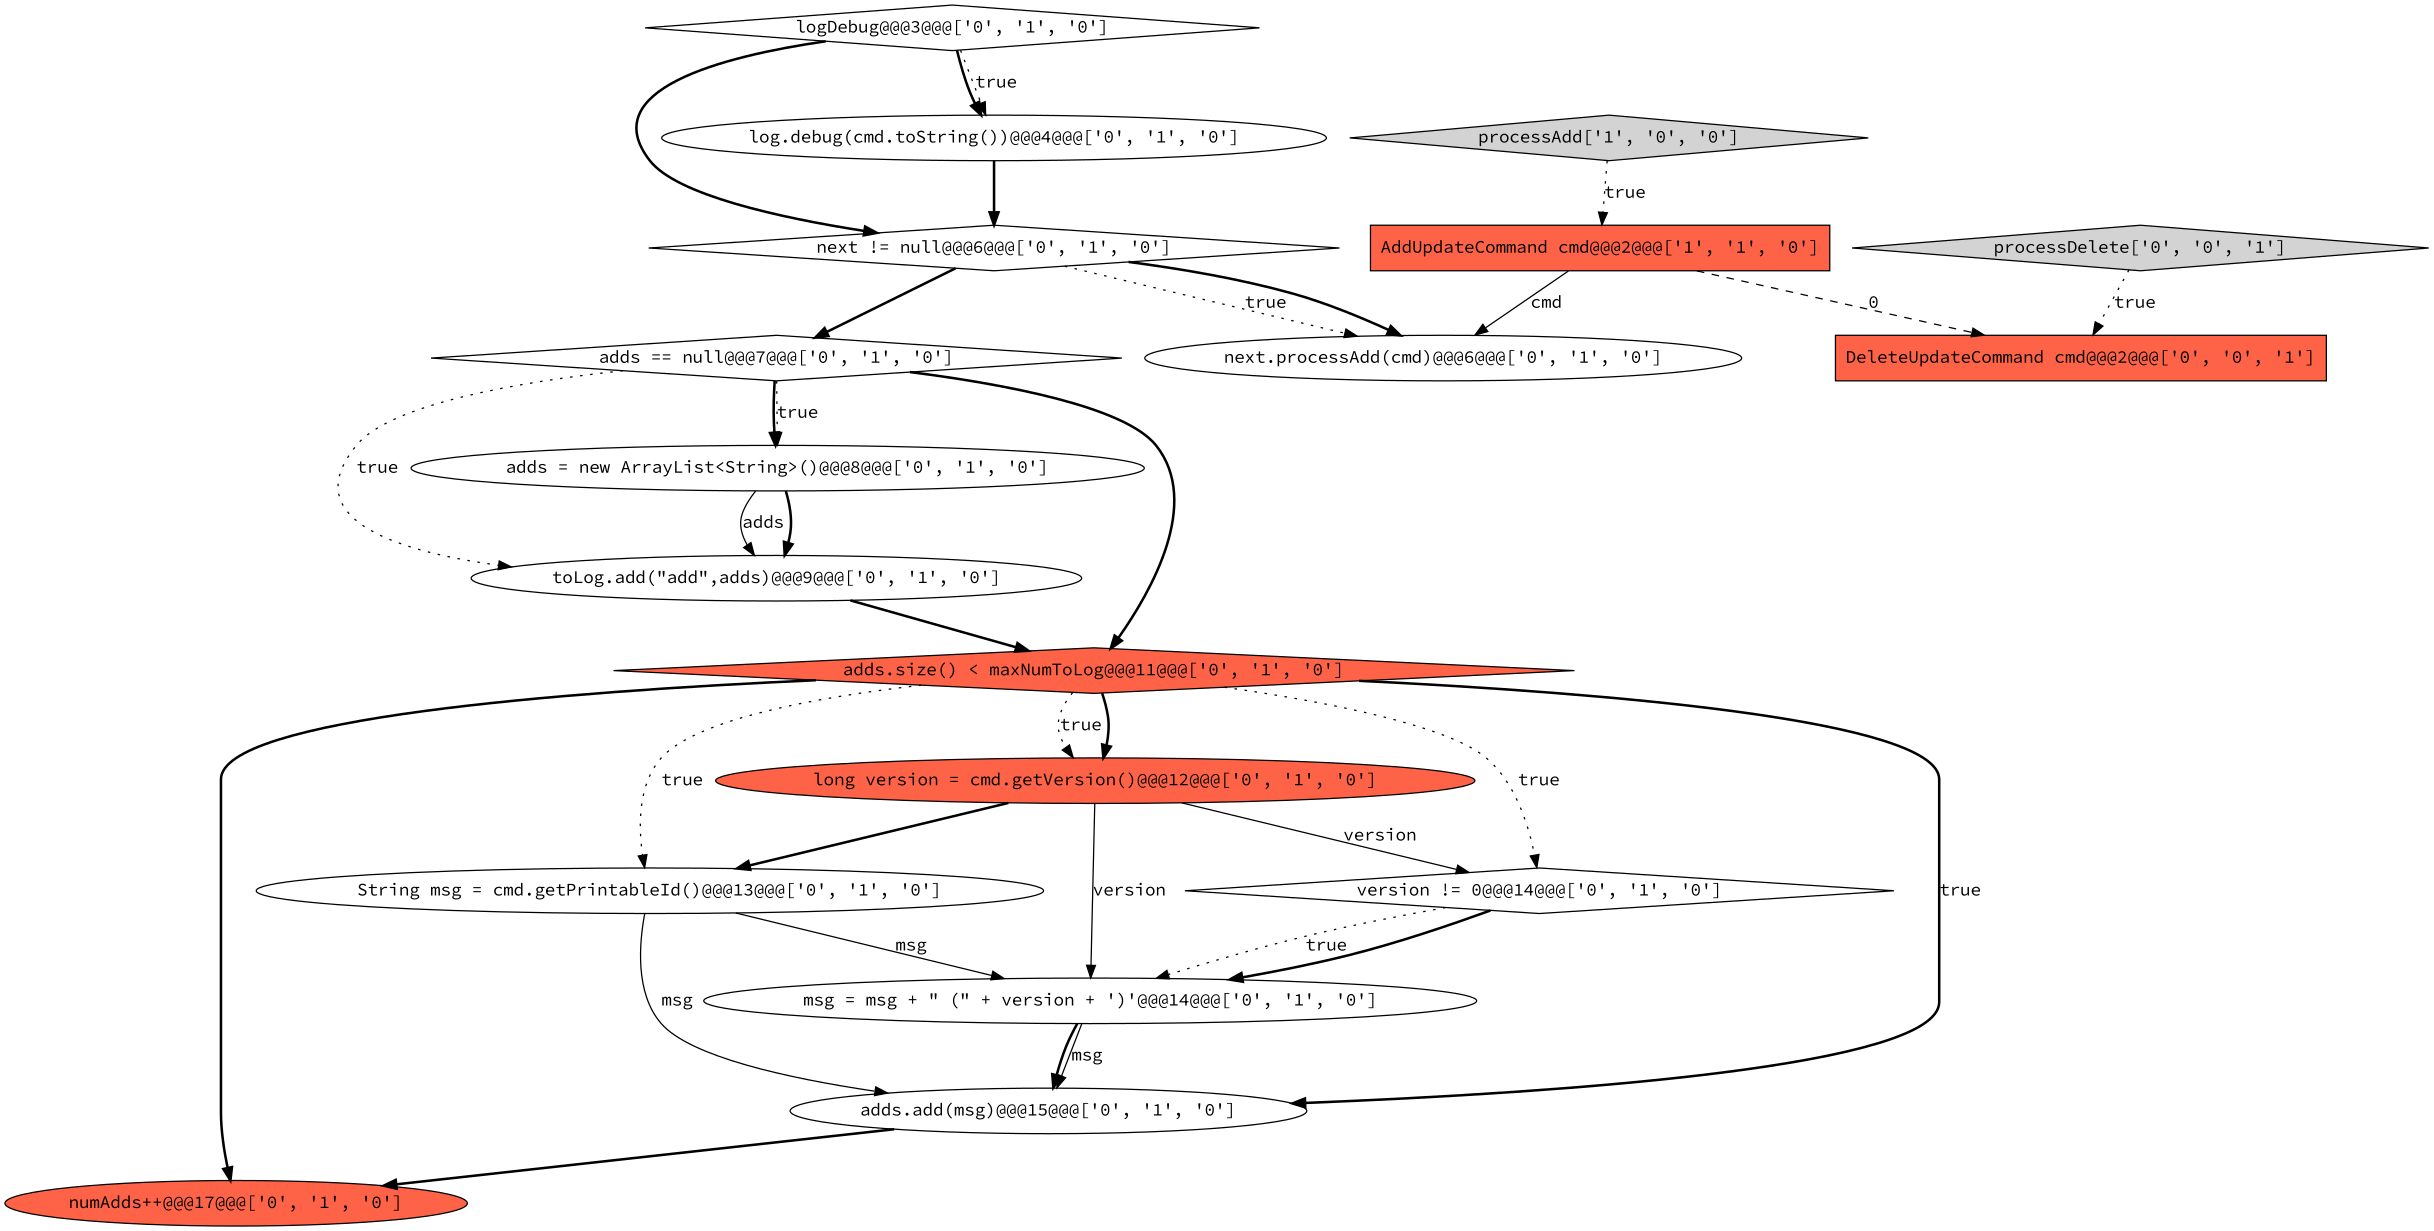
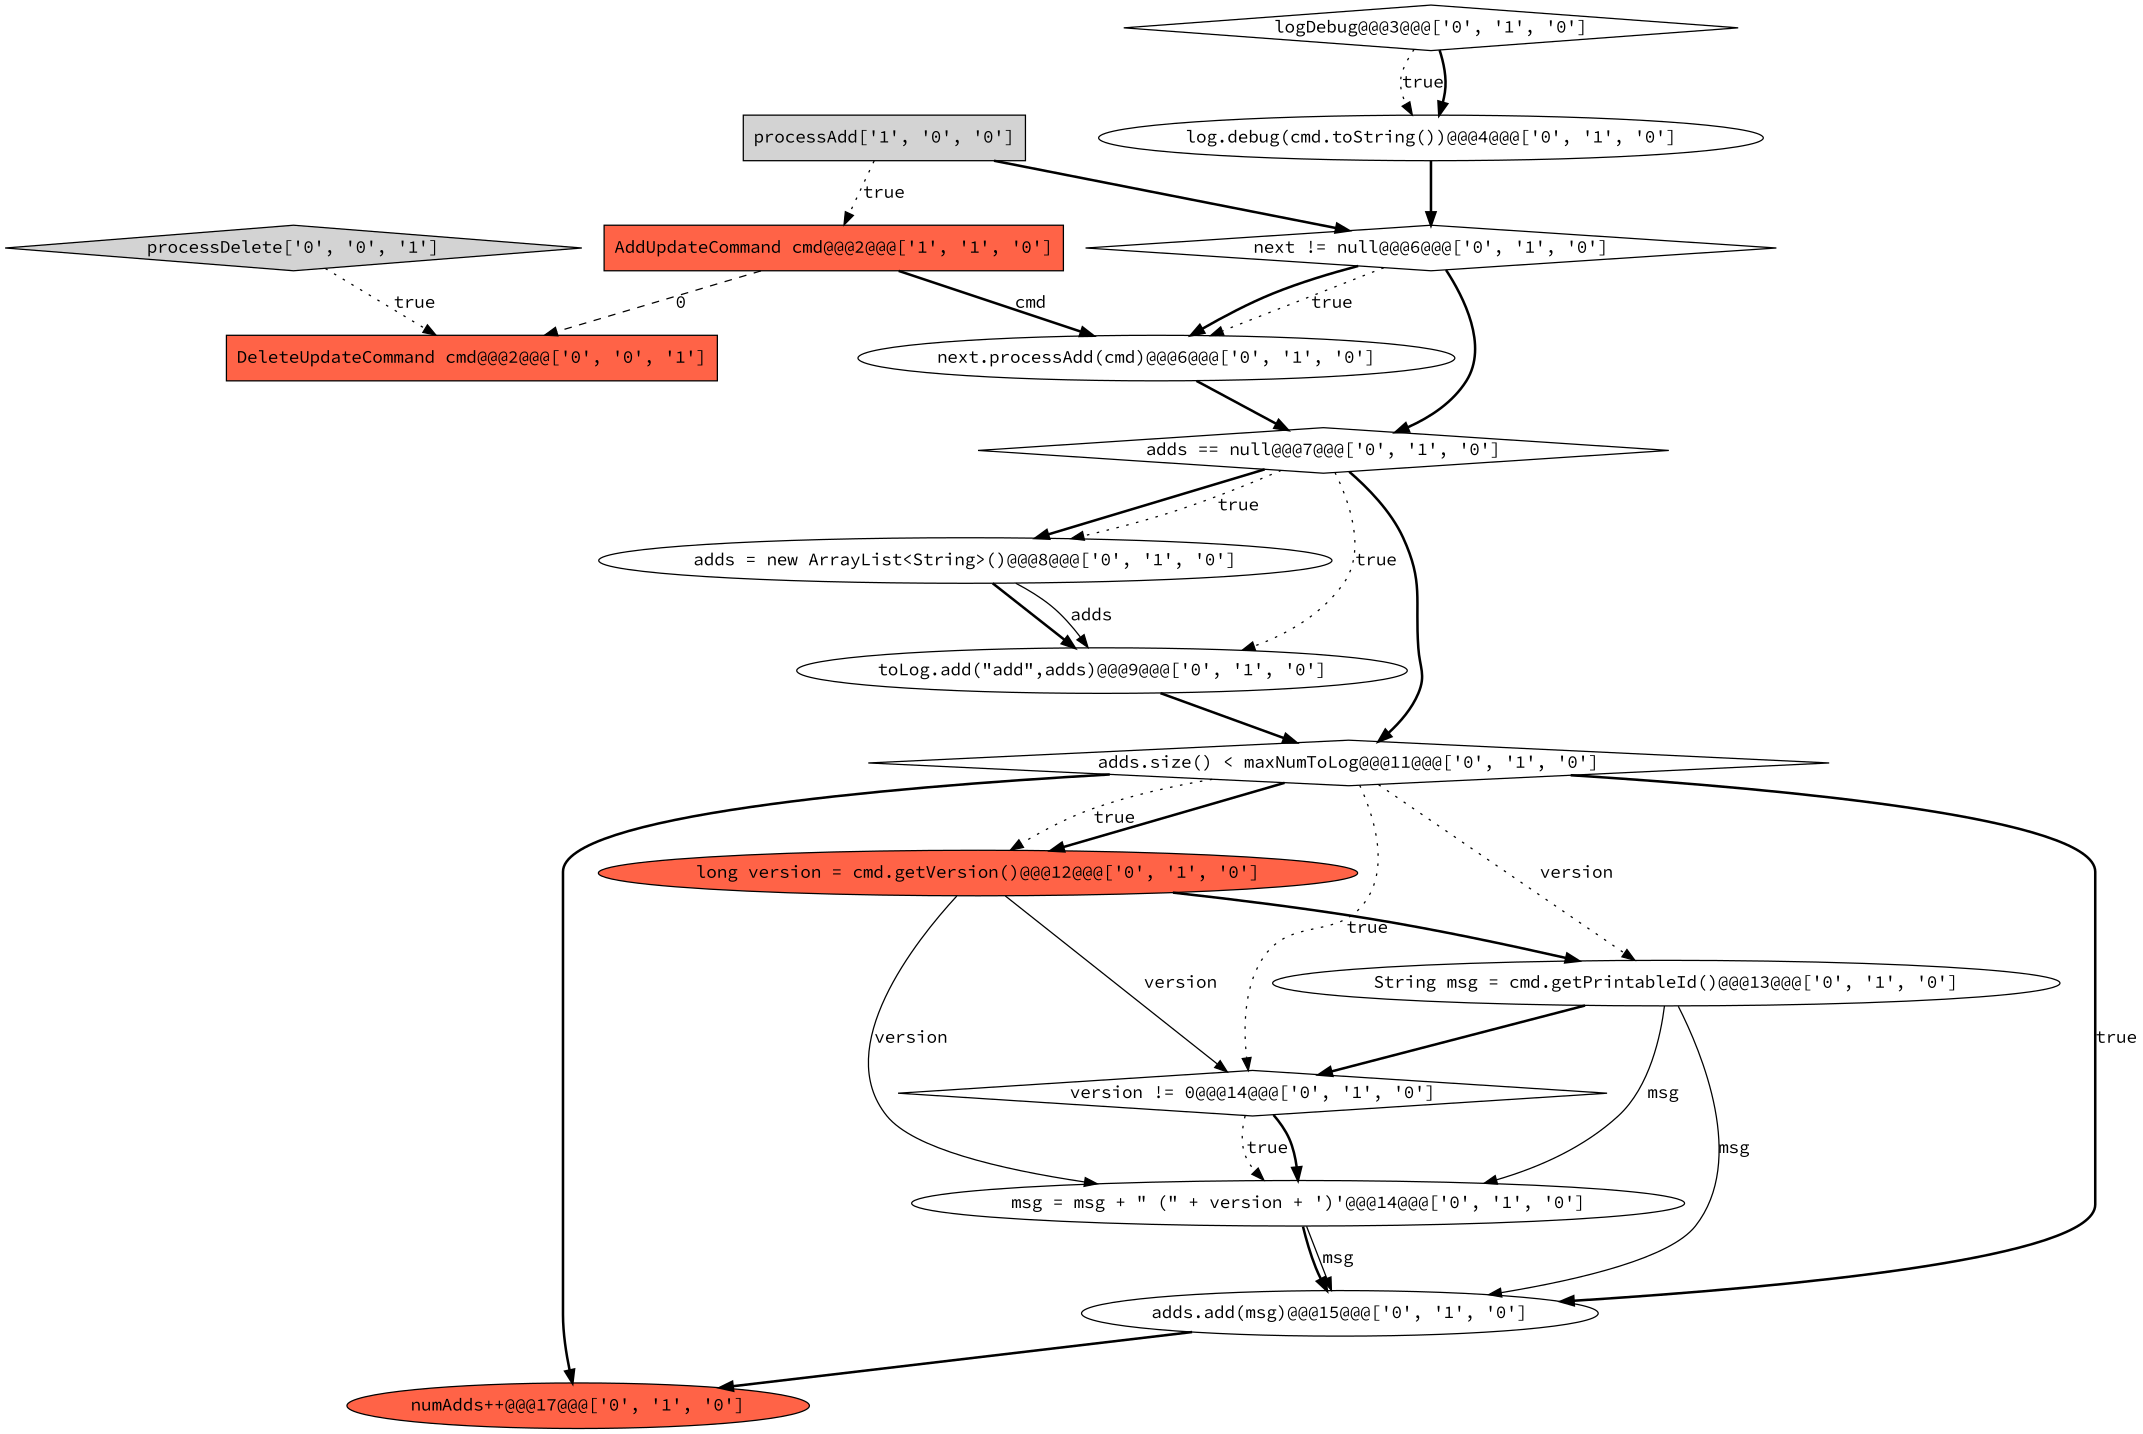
node "processAdd['1', '0', '0']": shape diamond -> box
edge "logDebug@@@3@@@['0', '1', '0']" -> "next != null@@@6@@@['0', '1', '0']": now "processAdd['1', '0', '0']" -> "next != null@@@6@@@['0', '1', '0']"
edge "AddUpdateCommand cmd@@@2@@@['1', '1', '0']" -> "next.processAdd(cmd)@@@6@@@['0', '1', '0']": style solid -> bold
edge "next.processAdd(cmd)@@@6@@@['0', '1', '0']" -> "adds == null@@@7@@@['0', '1', '0']": added
node "adds.size() < maxNumToLog@@@11@@@['0', '1', '0']": fillcolor tomato -> white
edge "adds.size() < maxNumToLog@@@11@@@['0', '1', '0']" -> "String msg = cmd.getPrintableId()@@@13@@@['0', '1', '0']": label "true" -> "version"
edge "String msg = cmd.getPrintableId()@@@13@@@['0', '1', '0']" -> "version != 0@@@14@@@['0', '1', '0']": added
